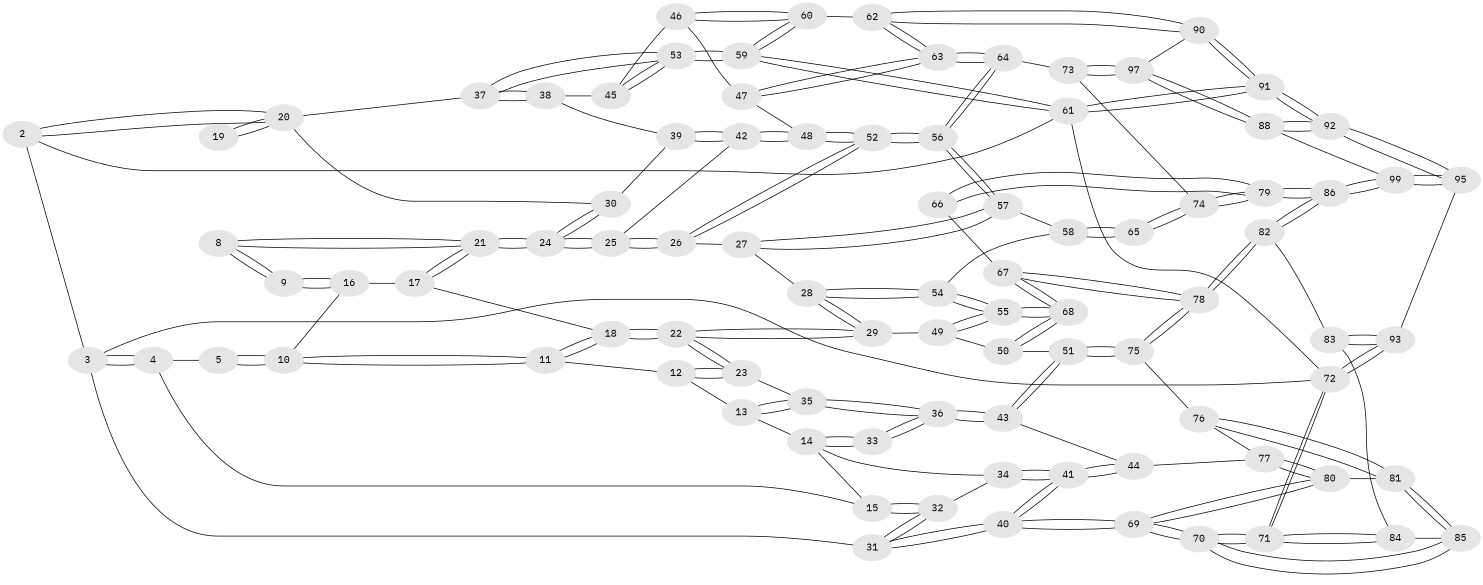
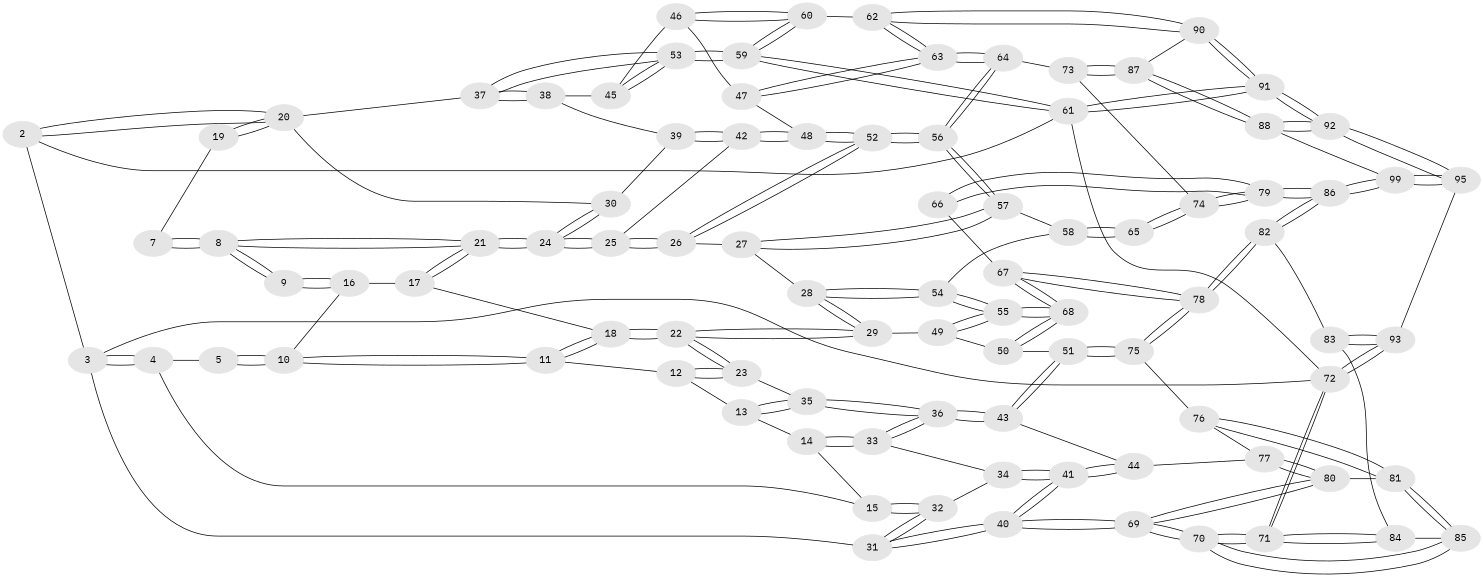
node "97": label "97" -> "87"
node "7": added
edge "14" -- "34": now "33" -- "34"
